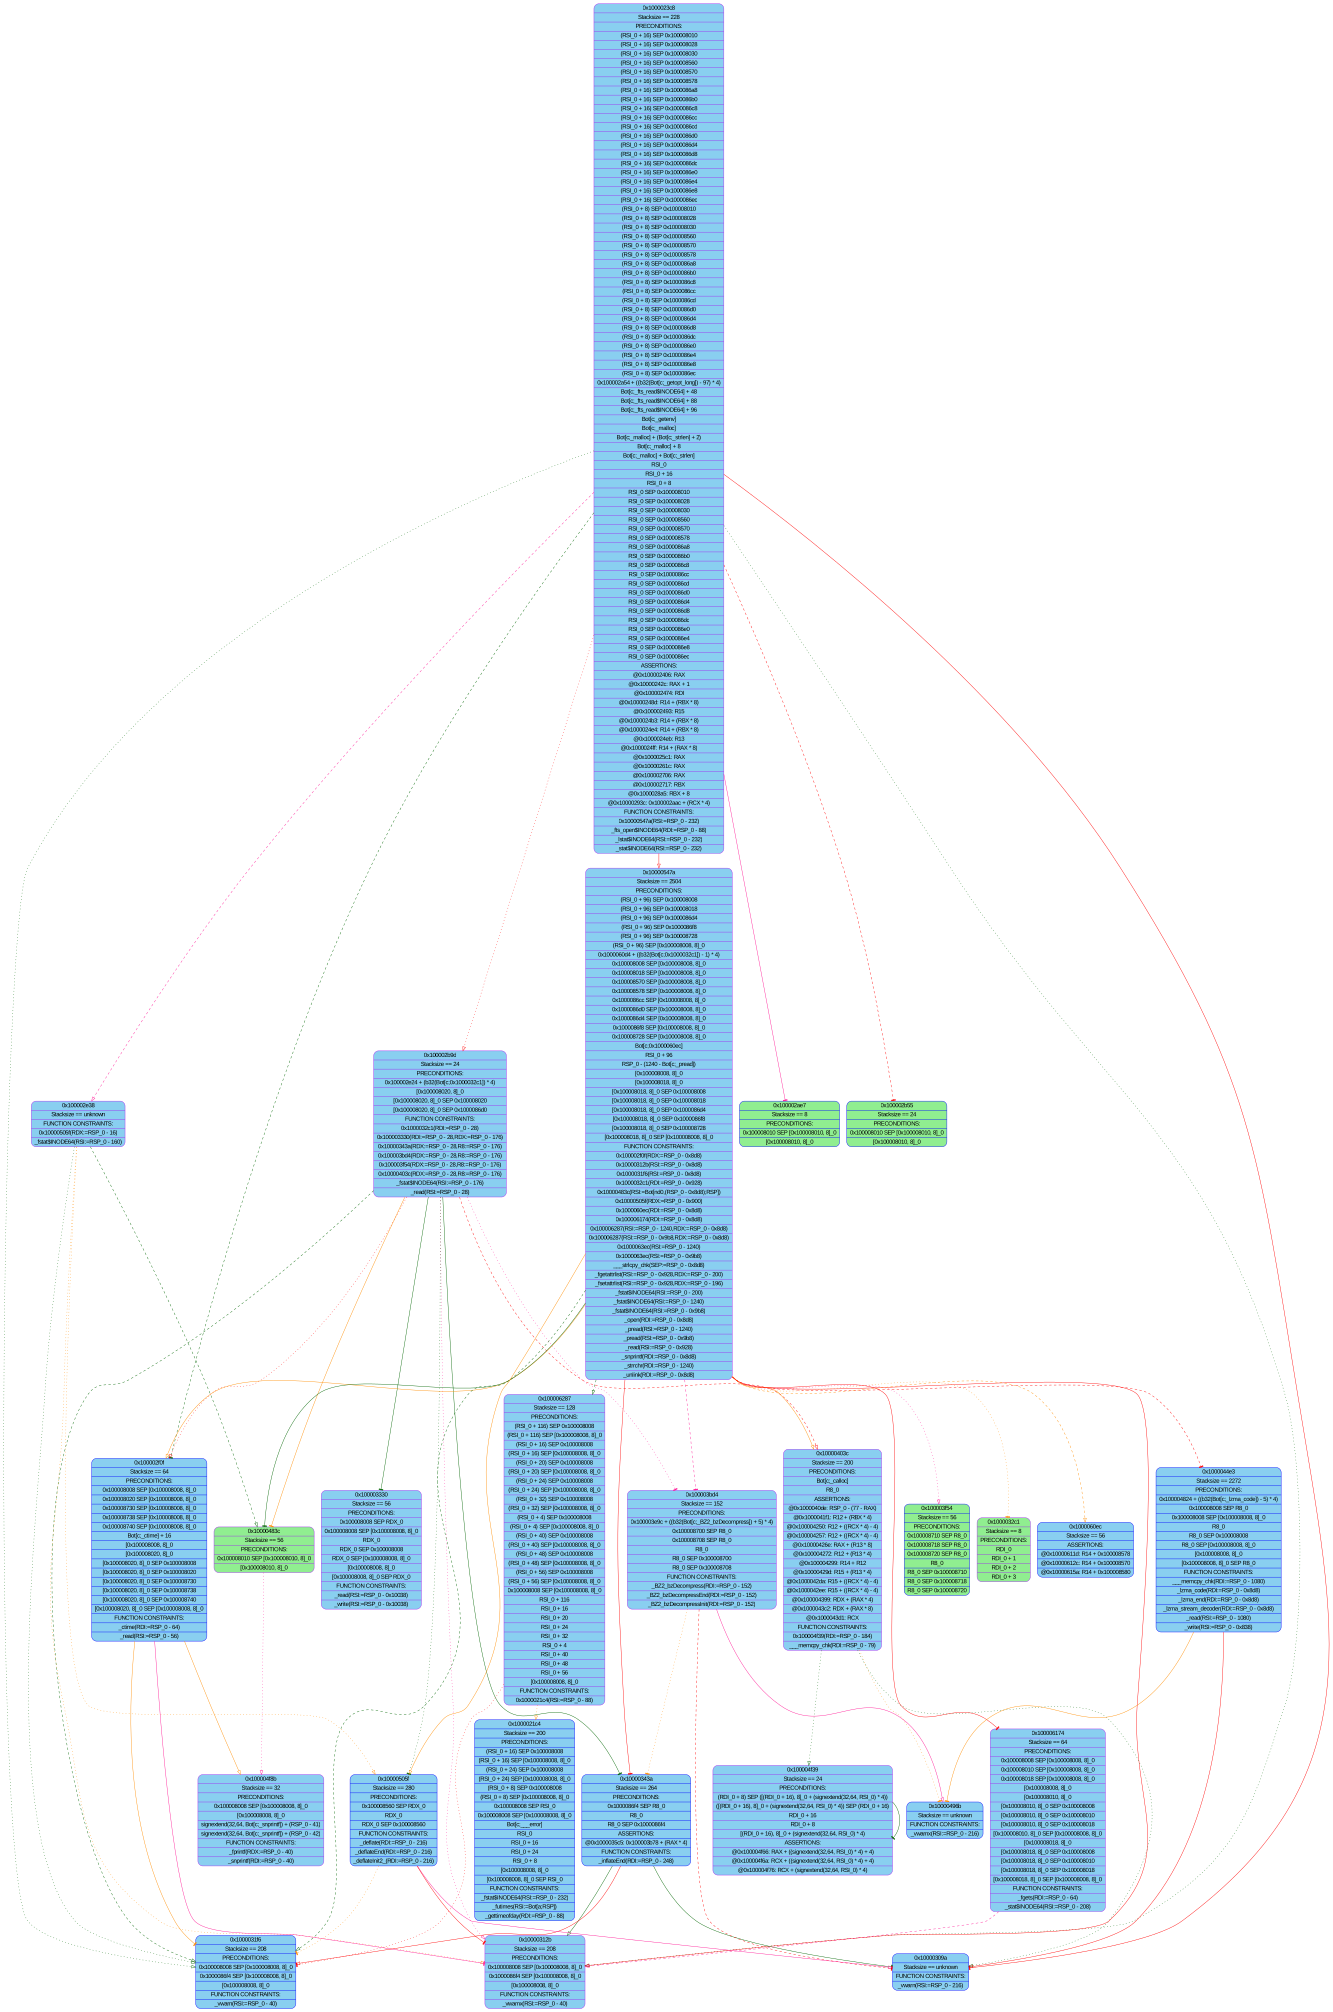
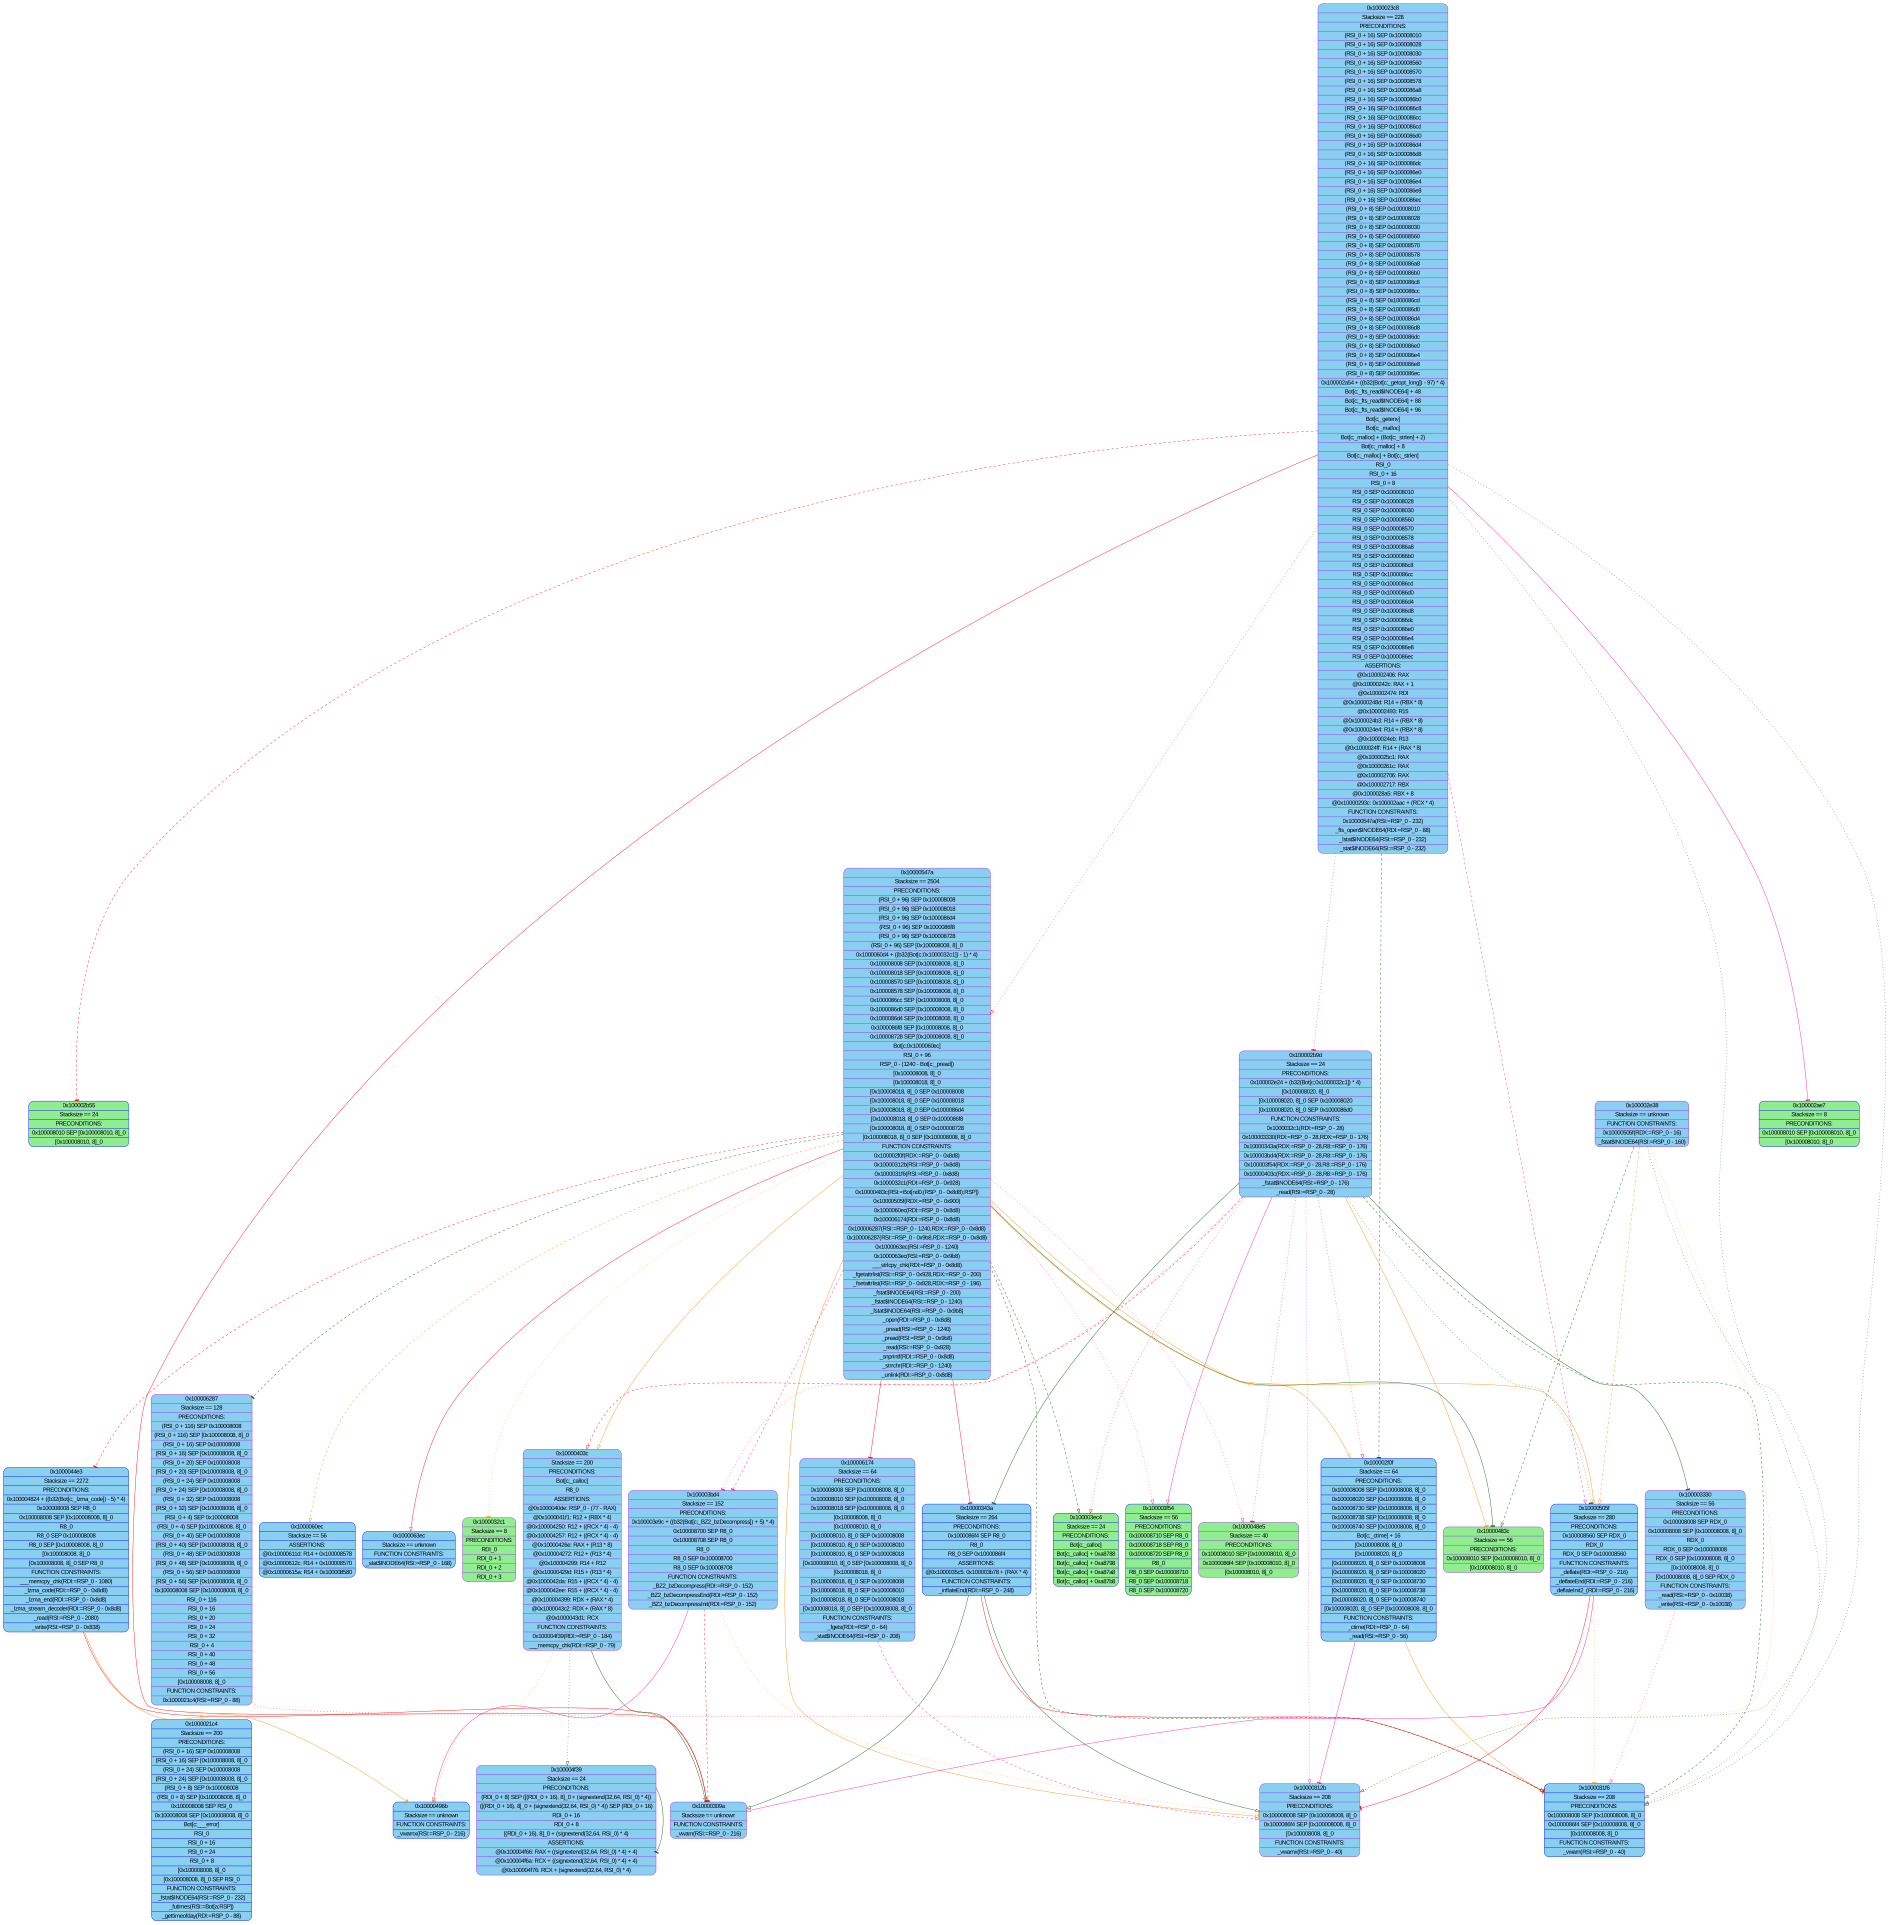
edge "0x1000023c8" -> "0x100002e38": now "0x1000023c8" -> "0x10000505f"
edge "0x1000023c8" -> "0x100002b9d": arrowhead onormal -> tee
edge "0x1000023c8" -> "0x10000547a": style solid -> dotted
node "0x10000547a": text "___strlcpy_chk(SEP:=RSP_0 - 0x8d8)" -> "___strlcpy_chk(RDI:=RSP_0 - 0x8d8)"
edge "0x100002b9d" -> "0x100003f54": added
edge "0x10000547a" -> "0x100006287": arrowhead onormal -> tee
node "0x1000063ec": added
node "0x100003ec4": added
node "0x1000048e5": added
node "0x100006287": text "(RSI_0 + 48) SEP 0x100008008" -> "(RSI_0 + 48) SEP 0x103008008"
edge "0x100002e38" -> "0x10000505f": style dotted -> dashed
node "0x1000044e3": text "_read(RSI:=RSP_0 - 1080)" -> "_read(RSI:=RSP_0 - 2080)"
edge "0x100003bd4" -> "0x10000343a": now "0x100003bd4" -> "0x10000312b"
edge "0x100003330" -> "0x1000031f6": added
edge "0x10000547a" -> "0x10000312b": color red -> darkorange
edge "0x10000403c" -> "0x10000309a": style dotted -> solid
node "0x100004f8b": removed
edge "0x10000343a" -> "0x10000309a": arrowhead tee -> onormal
node "0x10000309a": color blue -> purple
